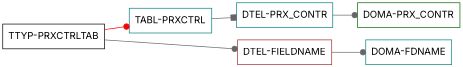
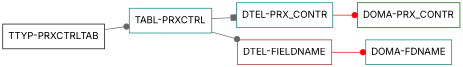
edge "DTEL-PRX_CONTR" -> "DOMA-PRX_CONTR": color gray40 -> red
edge "TTYP-PRXCTRLTAB" -> "TABL-PRXCTRL": color red -> gray40
edge "TTYP-PRXCTRLTAB" -> "DTEL-FIELDNAME": now "TABL-PRXCTRL" -> "DTEL-FIELDNAME"
edge "DTEL-FIELDNAME" -> "DOMA-FDNAME": color gray40 -> red
